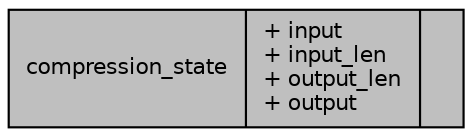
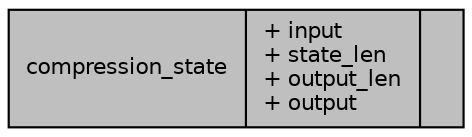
node "compression_state": text "+ input_len" -> "+ state_len"
